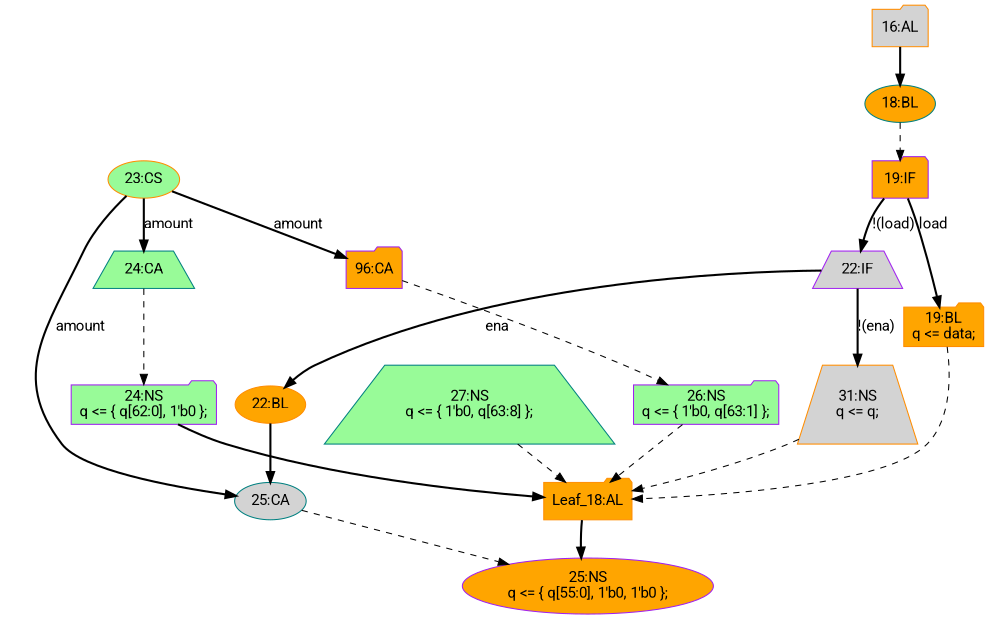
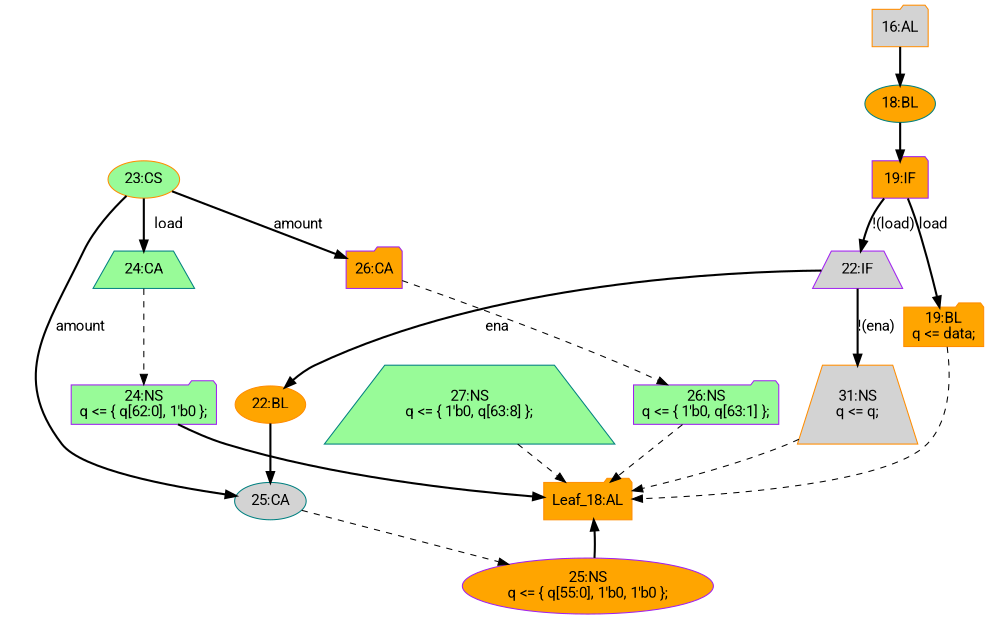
edge "18:BL" -> "19:IF": style dashed -> bold
edge "23:CS" -> "24:CA": label "amount" -> "load"
node "96:CA": label "96:CA" -> "26:CA"
edge "Leaf_18:AL" -> "25:NS q <= { q[55:0], 1'b0, 1'b0 };": reversed
